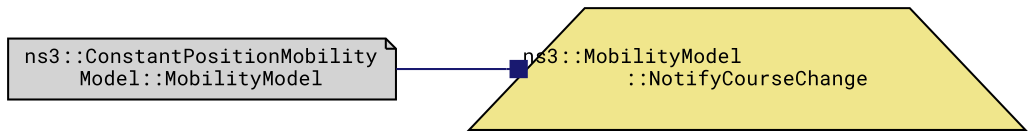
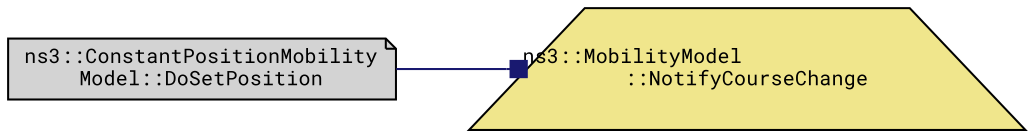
node "ns3::ConstantPositionMobility Model::MobilityModel": label "ns3::ConstantPositionMobility Model::MobilityModel" -> "ns3::ConstantPositionMobility Model::DoSetPosition"
